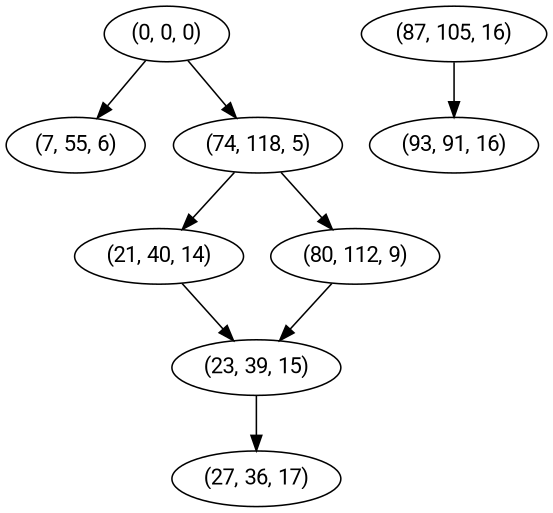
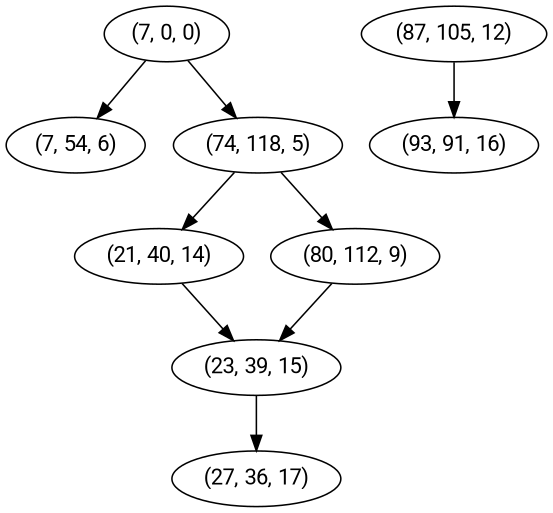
node "(0, 0, 0)": label "(0, 0, 0)" -> "(7, 0, 0)"
node "(87, 105, 16)": label "(87, 105, 16)" -> "(87, 105, 12)"
node "(7, 55, 6)": label "(7, 55, 6)" -> "(7, 54, 6)"
